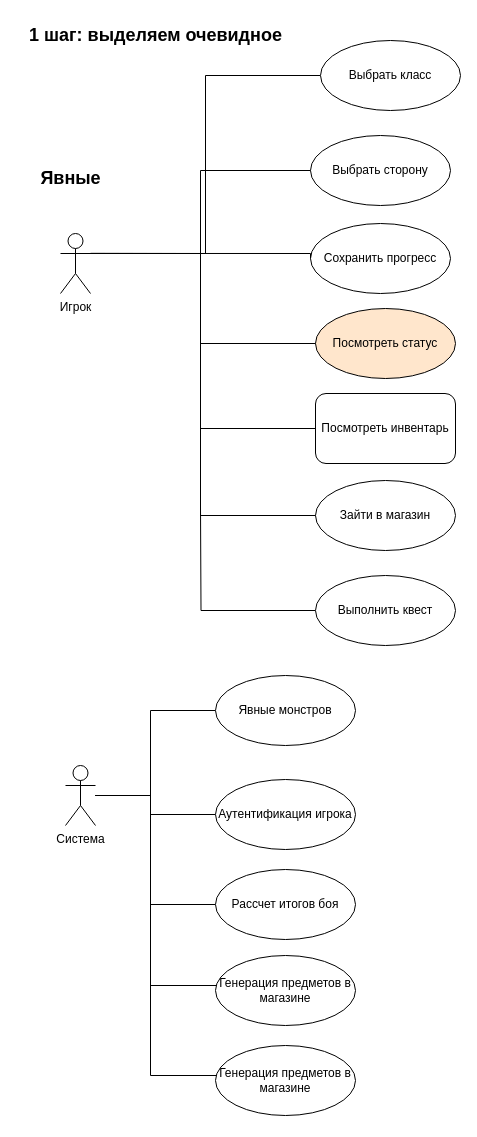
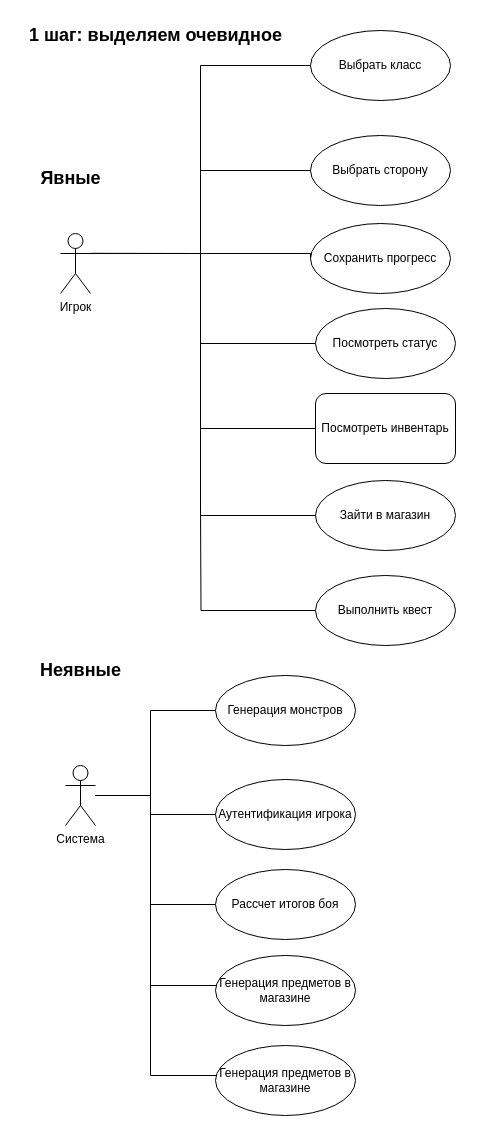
node "Выбрать класс": moved (391, 76) -> (381, 66)
node "Посмотреть статус": fillcolor #ffe6cc -> #ffffff
node "Неявные": added
node "Явные монстров": label "Явные монстров" -> "Генерация монстров"
